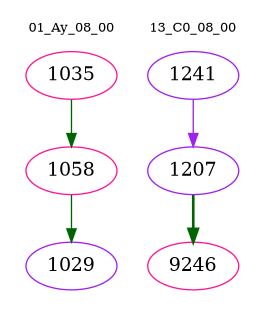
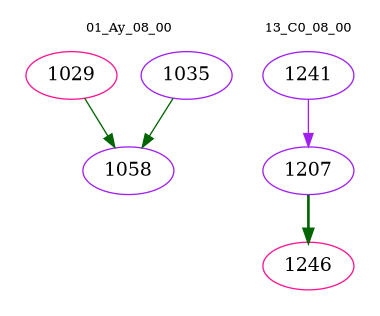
node "1035": color deeppink -> purple
node "1058": color deeppink -> purple
edge "1058" -> "1029": reversed
node "1029": color purple -> deeppink
node "9246": label "9246" -> "1246"
